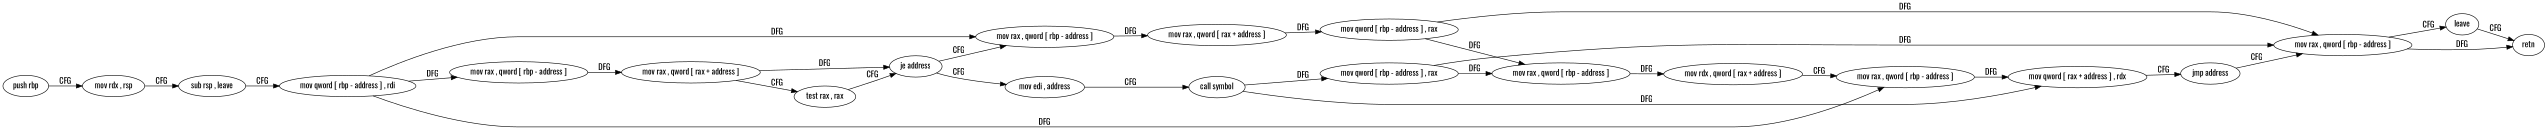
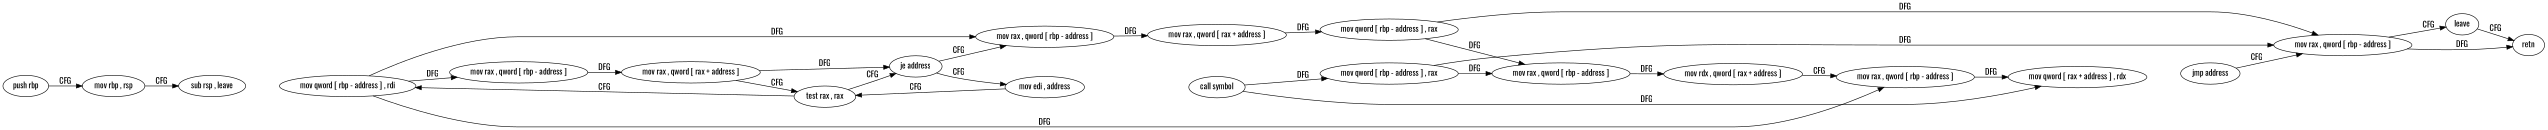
edge "mov qword [ rax + address ] , rdx" -> "jmp address": removed, label "CFG"
node "mov rdx , rsp": label "mov rdx , rsp" -> "mov rbp , rsp"
edge "sub rsp , leave" -> "mov qword [ rbp - address ] , rdi": now "test rax , rax" -> "mov qword [ rbp - address ] , rdi"
edge "mov edi , address" -> "call symbol": now "mov edi , address" -> "test rax , rax"
